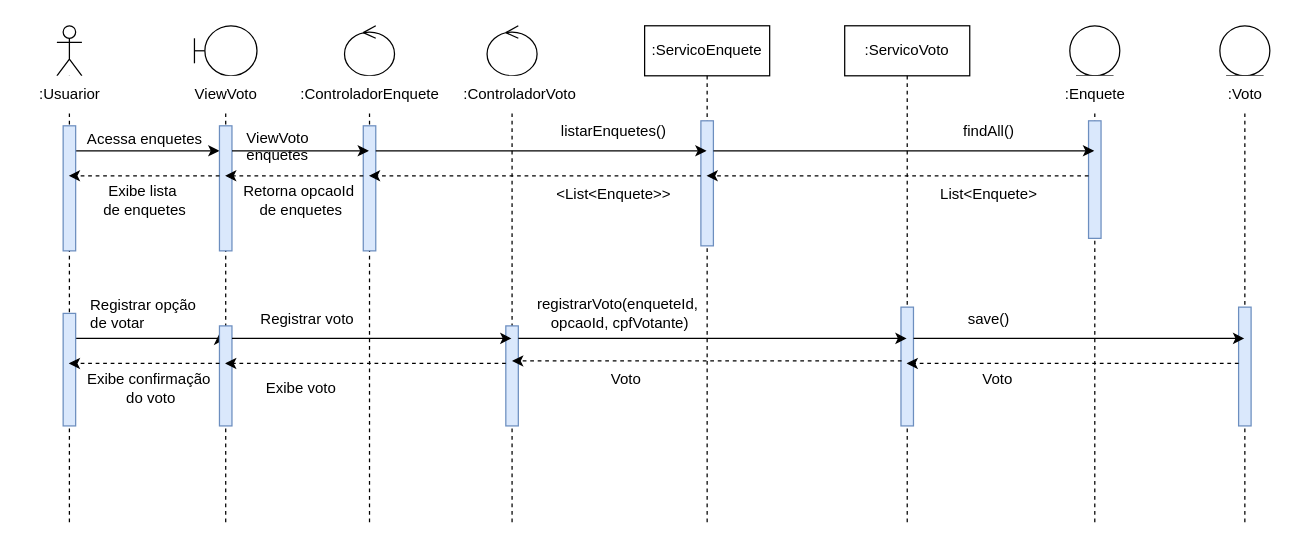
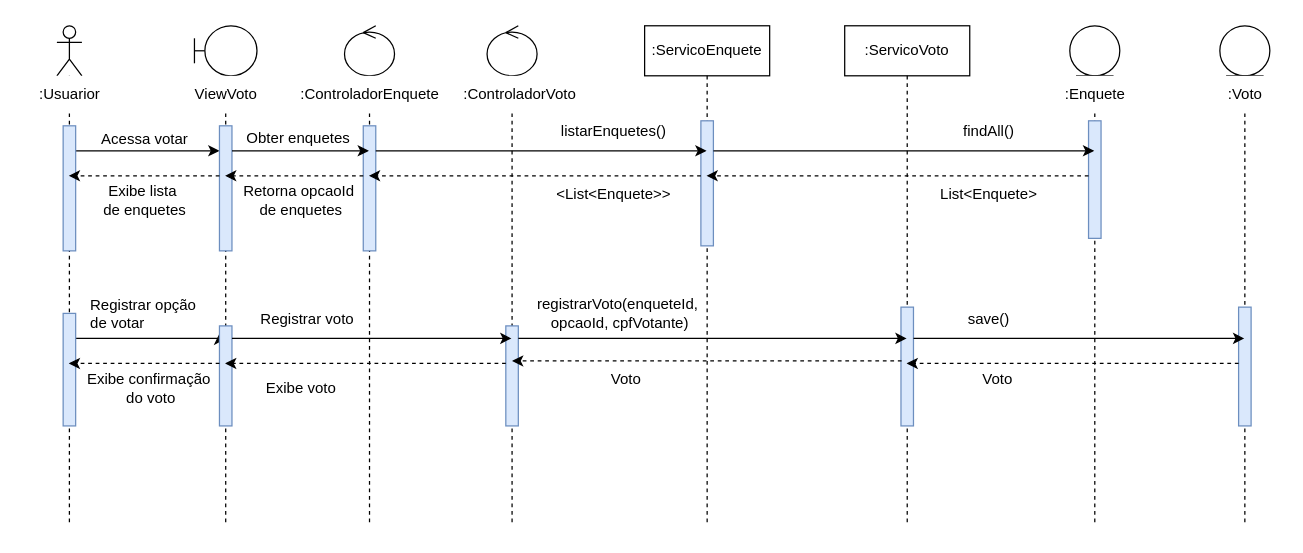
node "Acessa enquetes": label "Acessa enquetes" -> "Acessa votar"
node "ViewVoto enquetes": label "ViewVoto enquetes" -> "Obter enquetes"
